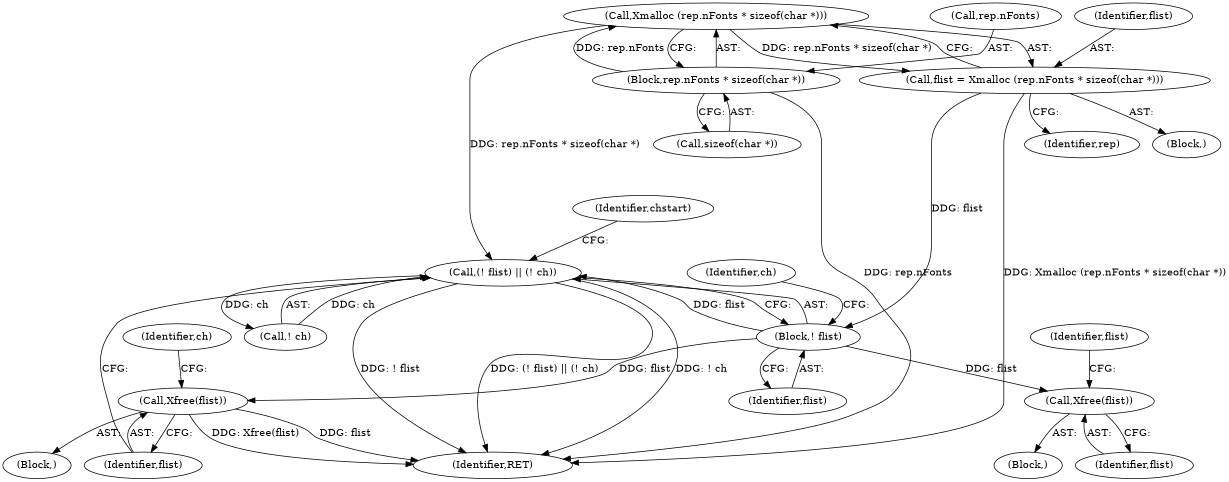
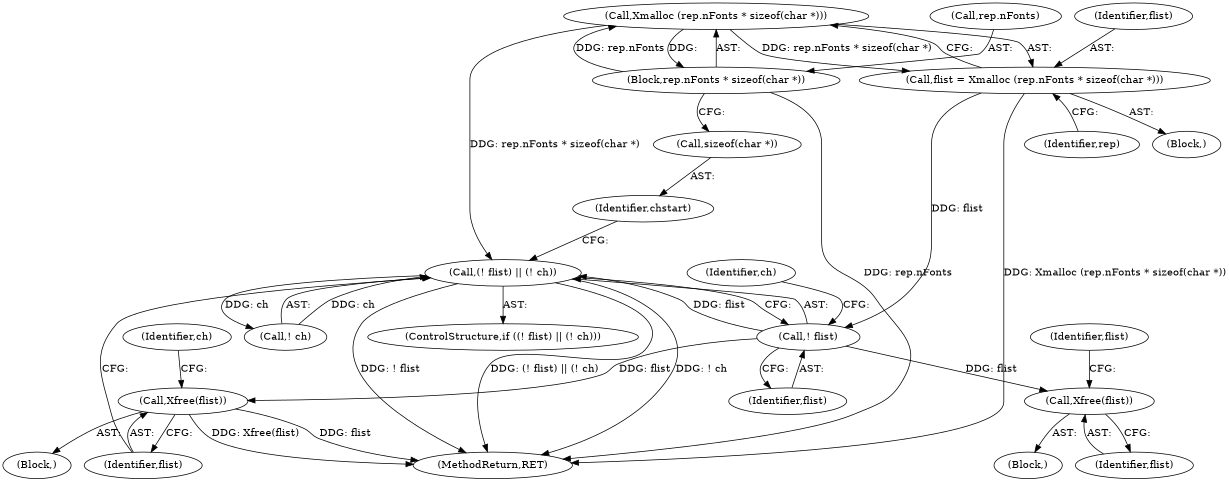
edge "(Call,Xmalloc (rep.nFonts * sizeof(char *)))" -> "(Block,rep.nFonts * sizeof(char *))": label "CFG: " -> "DDG: "
edge "(Call,flist = Xmalloc (rep.nFonts * sizeof(char *)))" -> "(Identifier,rep)": reversed
edge "(Call,sizeof(char *))" -> "(Block,rep.nFonts * sizeof(char *))": now "(Call,sizeof(char *))" -> "(Identifier,chstart)"
node "(ControlStructure,if ((! flist) || (! ch)))": added
node "(Block,! flist)": label "(Block,! flist)" -> "(Call,! flist)"
node "(Identifier,RET)": label "(Identifier,RET)" -> "(MethodReturn,RET)"
